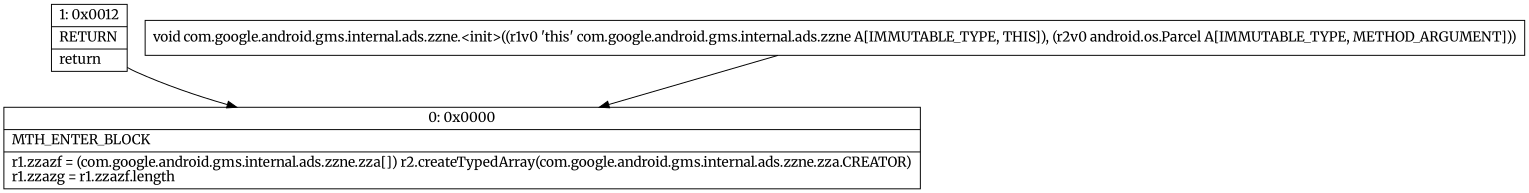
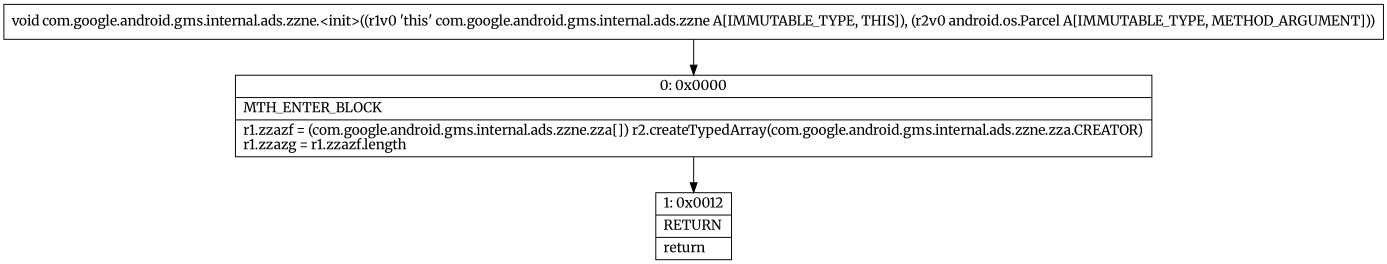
edge "1: 0x0012" -> "0: 0x0000": reversed
